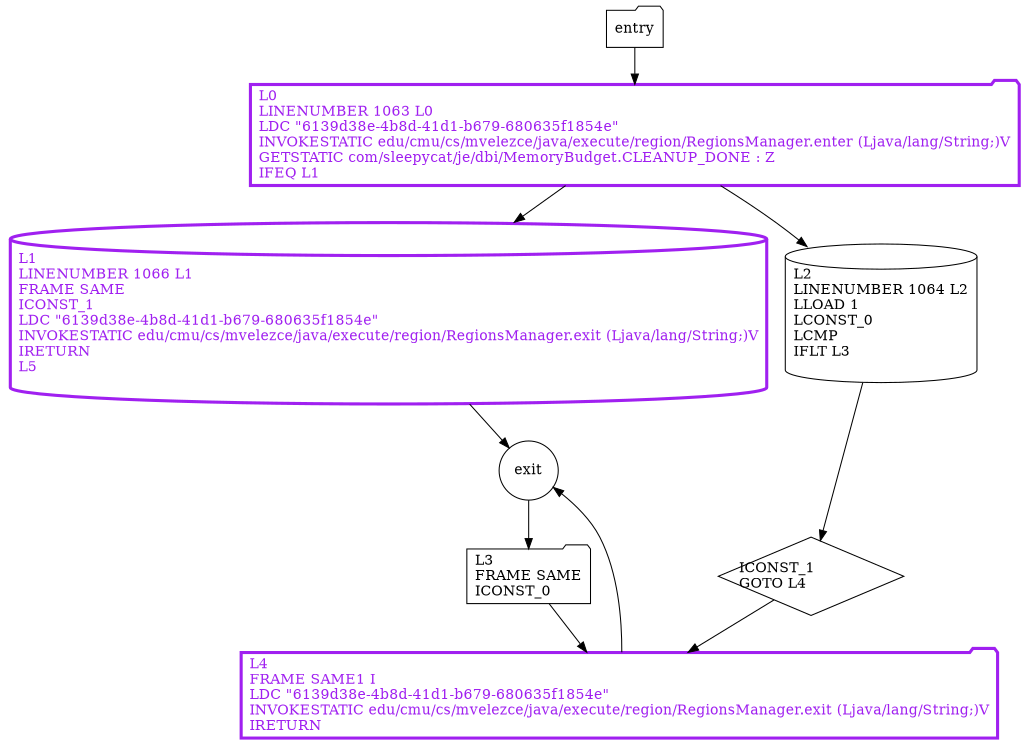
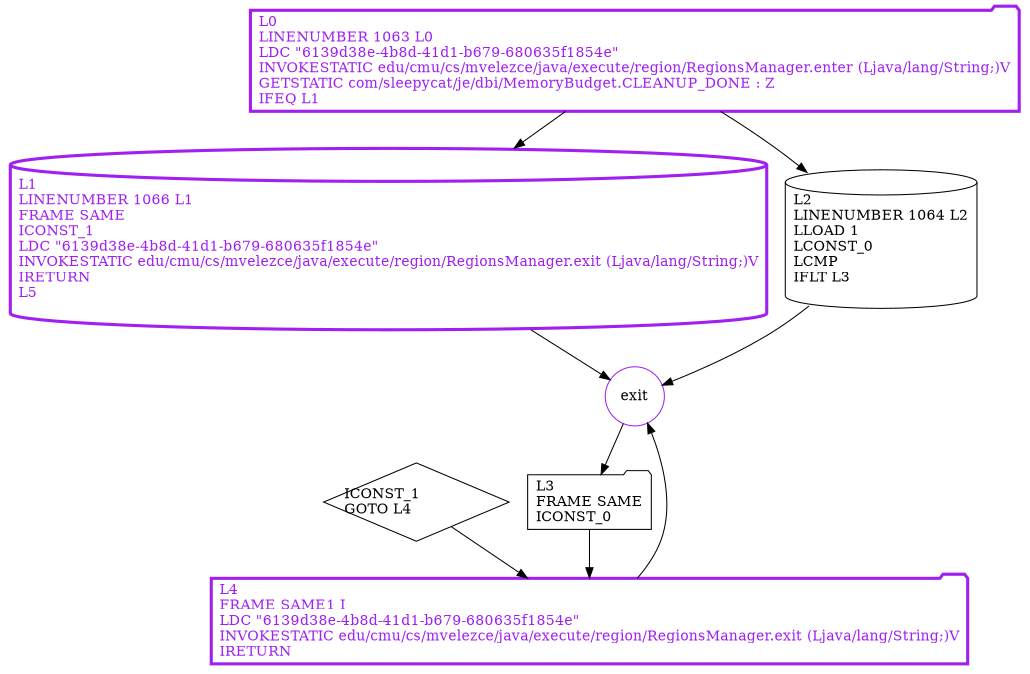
node "entry": removed
edge "L2 LINENUMBER 1064 L2 LLOAD 1 LCONST_0 LCMP IFLT L3" -> "ICONST_1 GOTO L4": now "L2 LINENUMBER 1064 L2 LLOAD 1 LCONST_0 LCMP IFLT L3" -> "exit"
node "exit": color black -> purple
